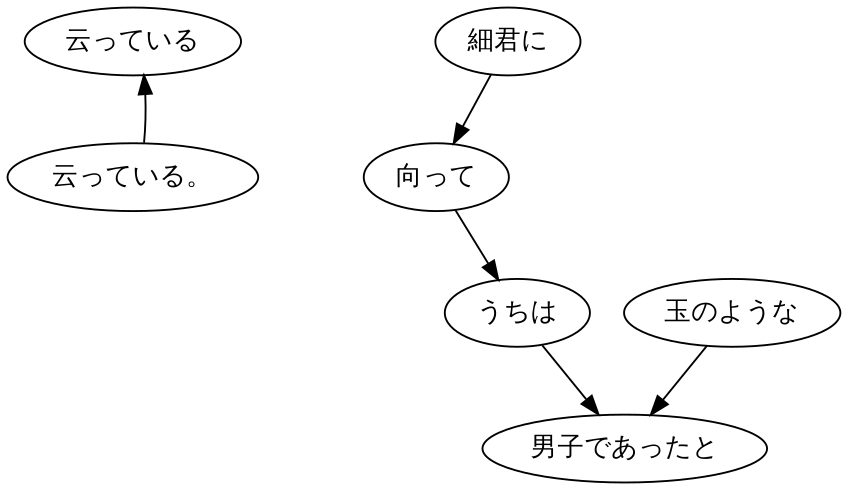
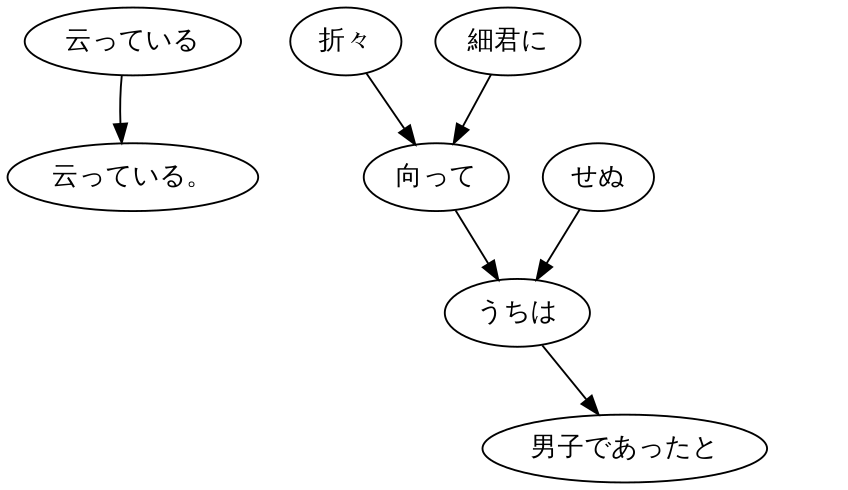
node "折々": added
edge "云っている。" -> "云っている": reversed
node "せぬ": added
node "玉のような": removed
